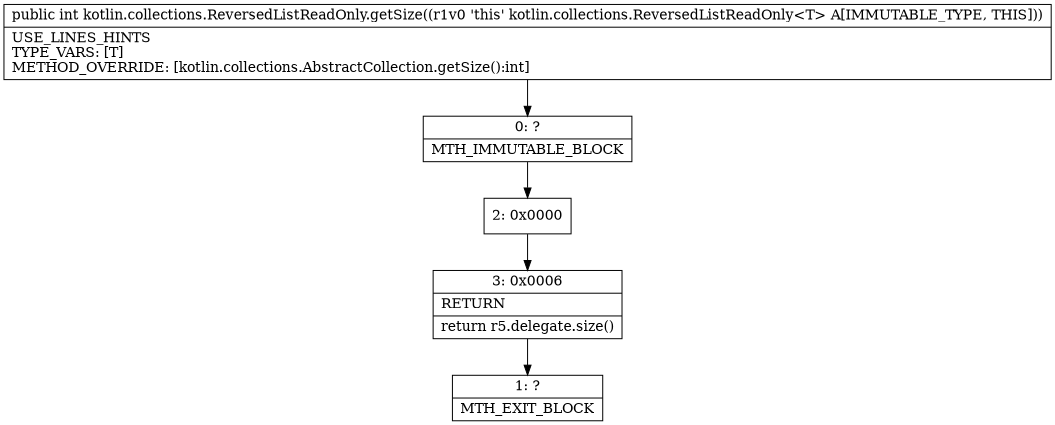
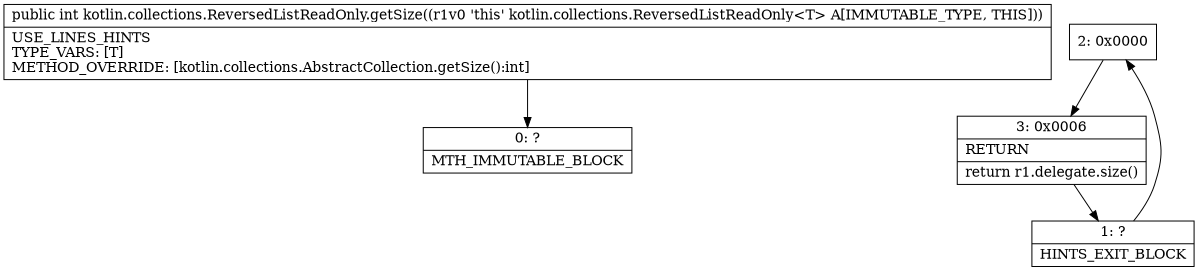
edge "0: ?" -> "2: 0x0000": now "1: ?" -> "2: 0x0000"
node "3: 0x0006": text "return r5.delegate.size()" -> "return r1.delegate.size()"
node "1: ?": text "MTH_EXIT_BLOCK" -> "HINTS_EXIT_BLOCK"
